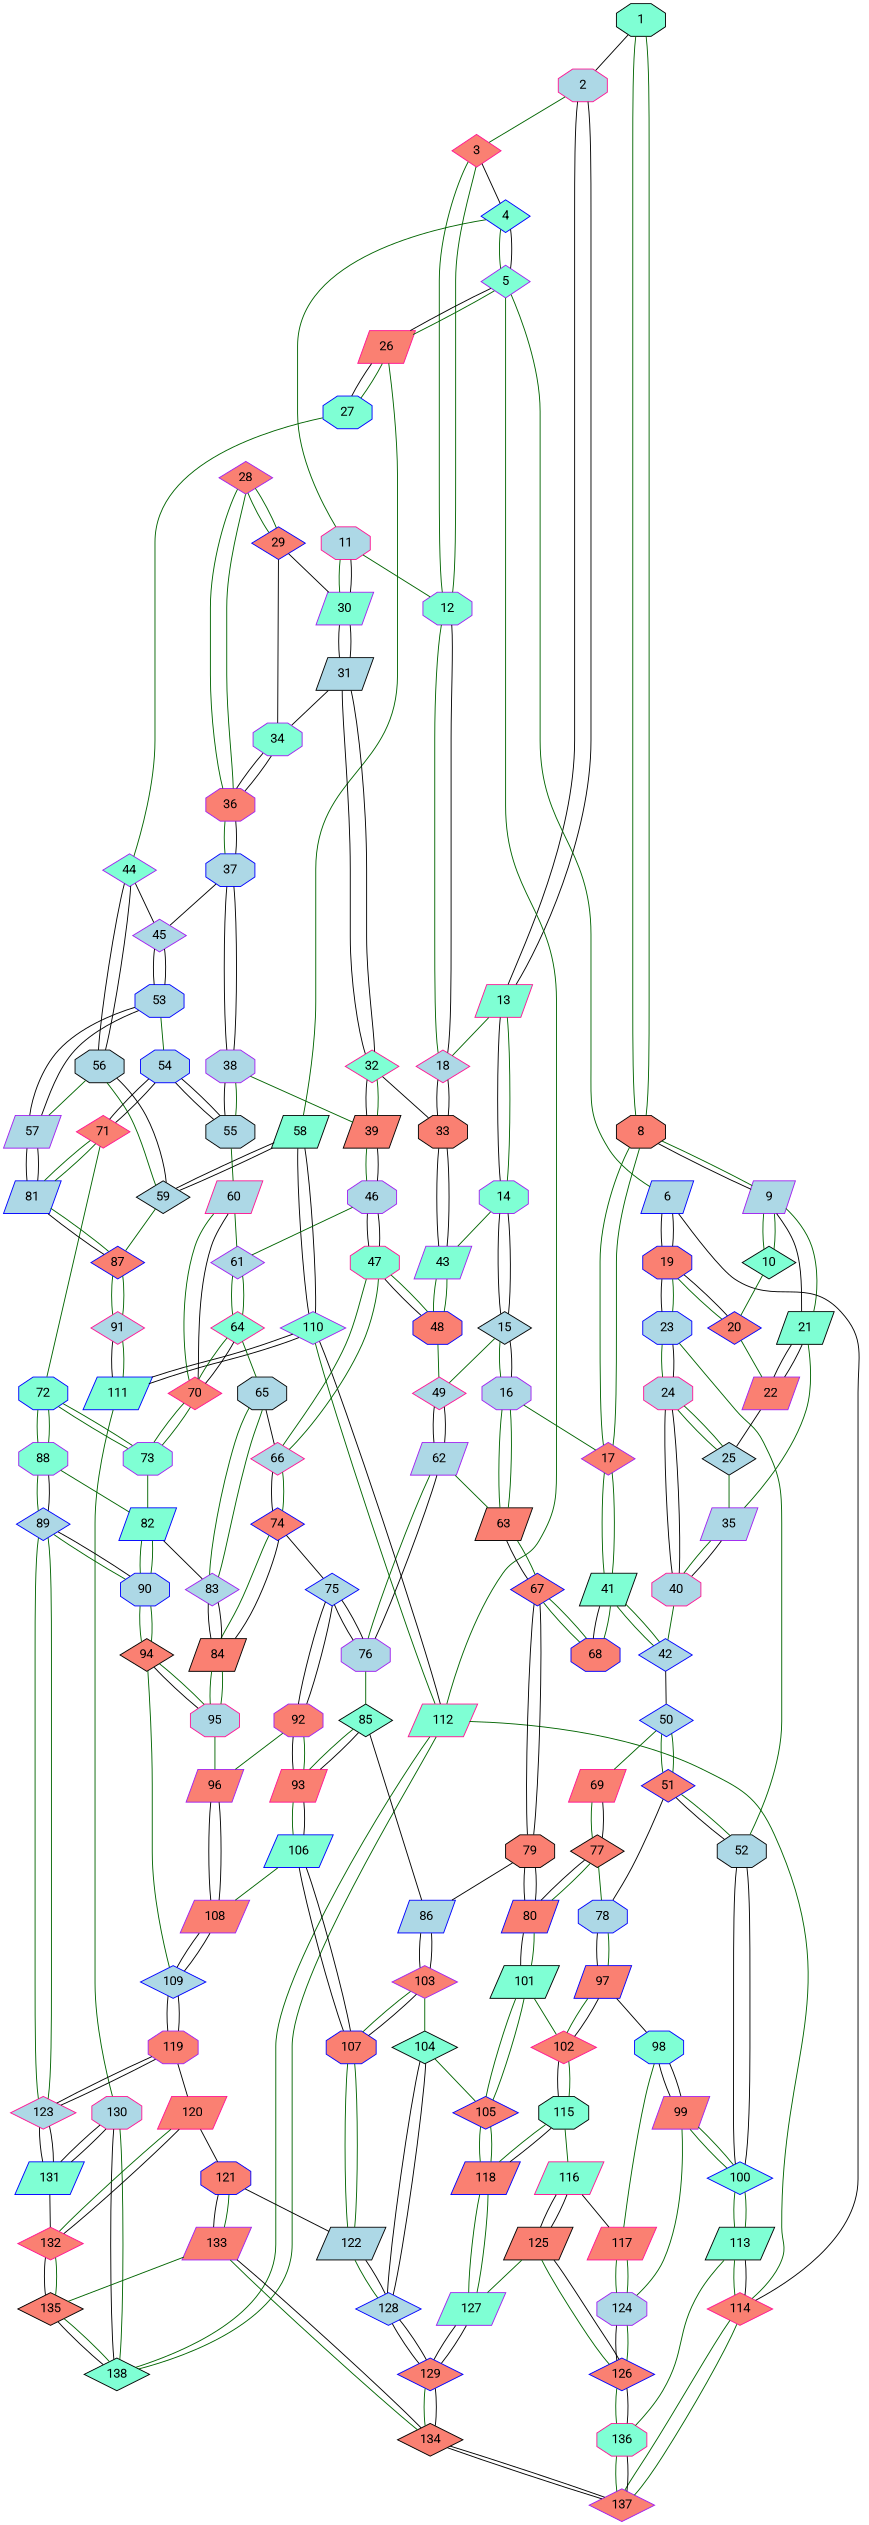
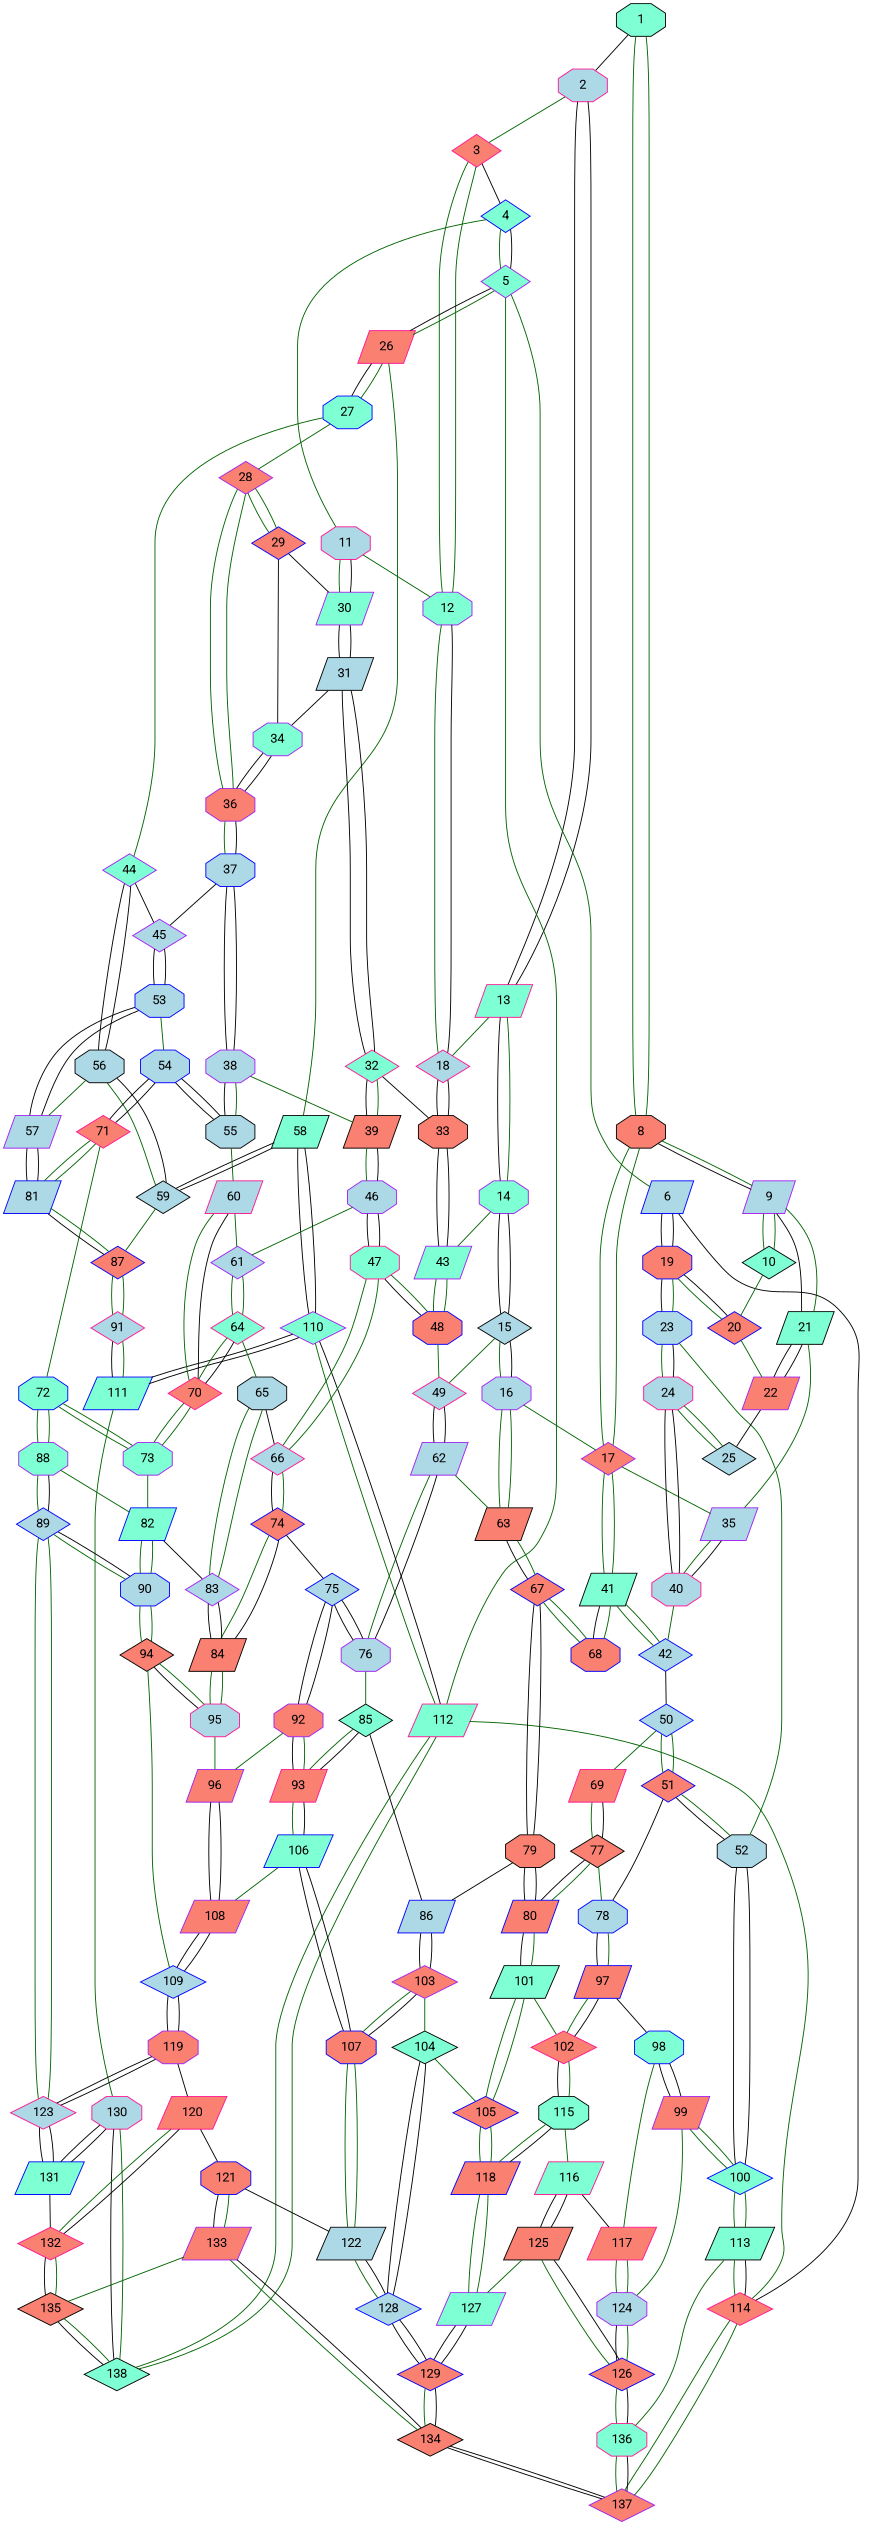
edge "27" -- "28": added
edge "25" -- "35": now "17" -- "35"
